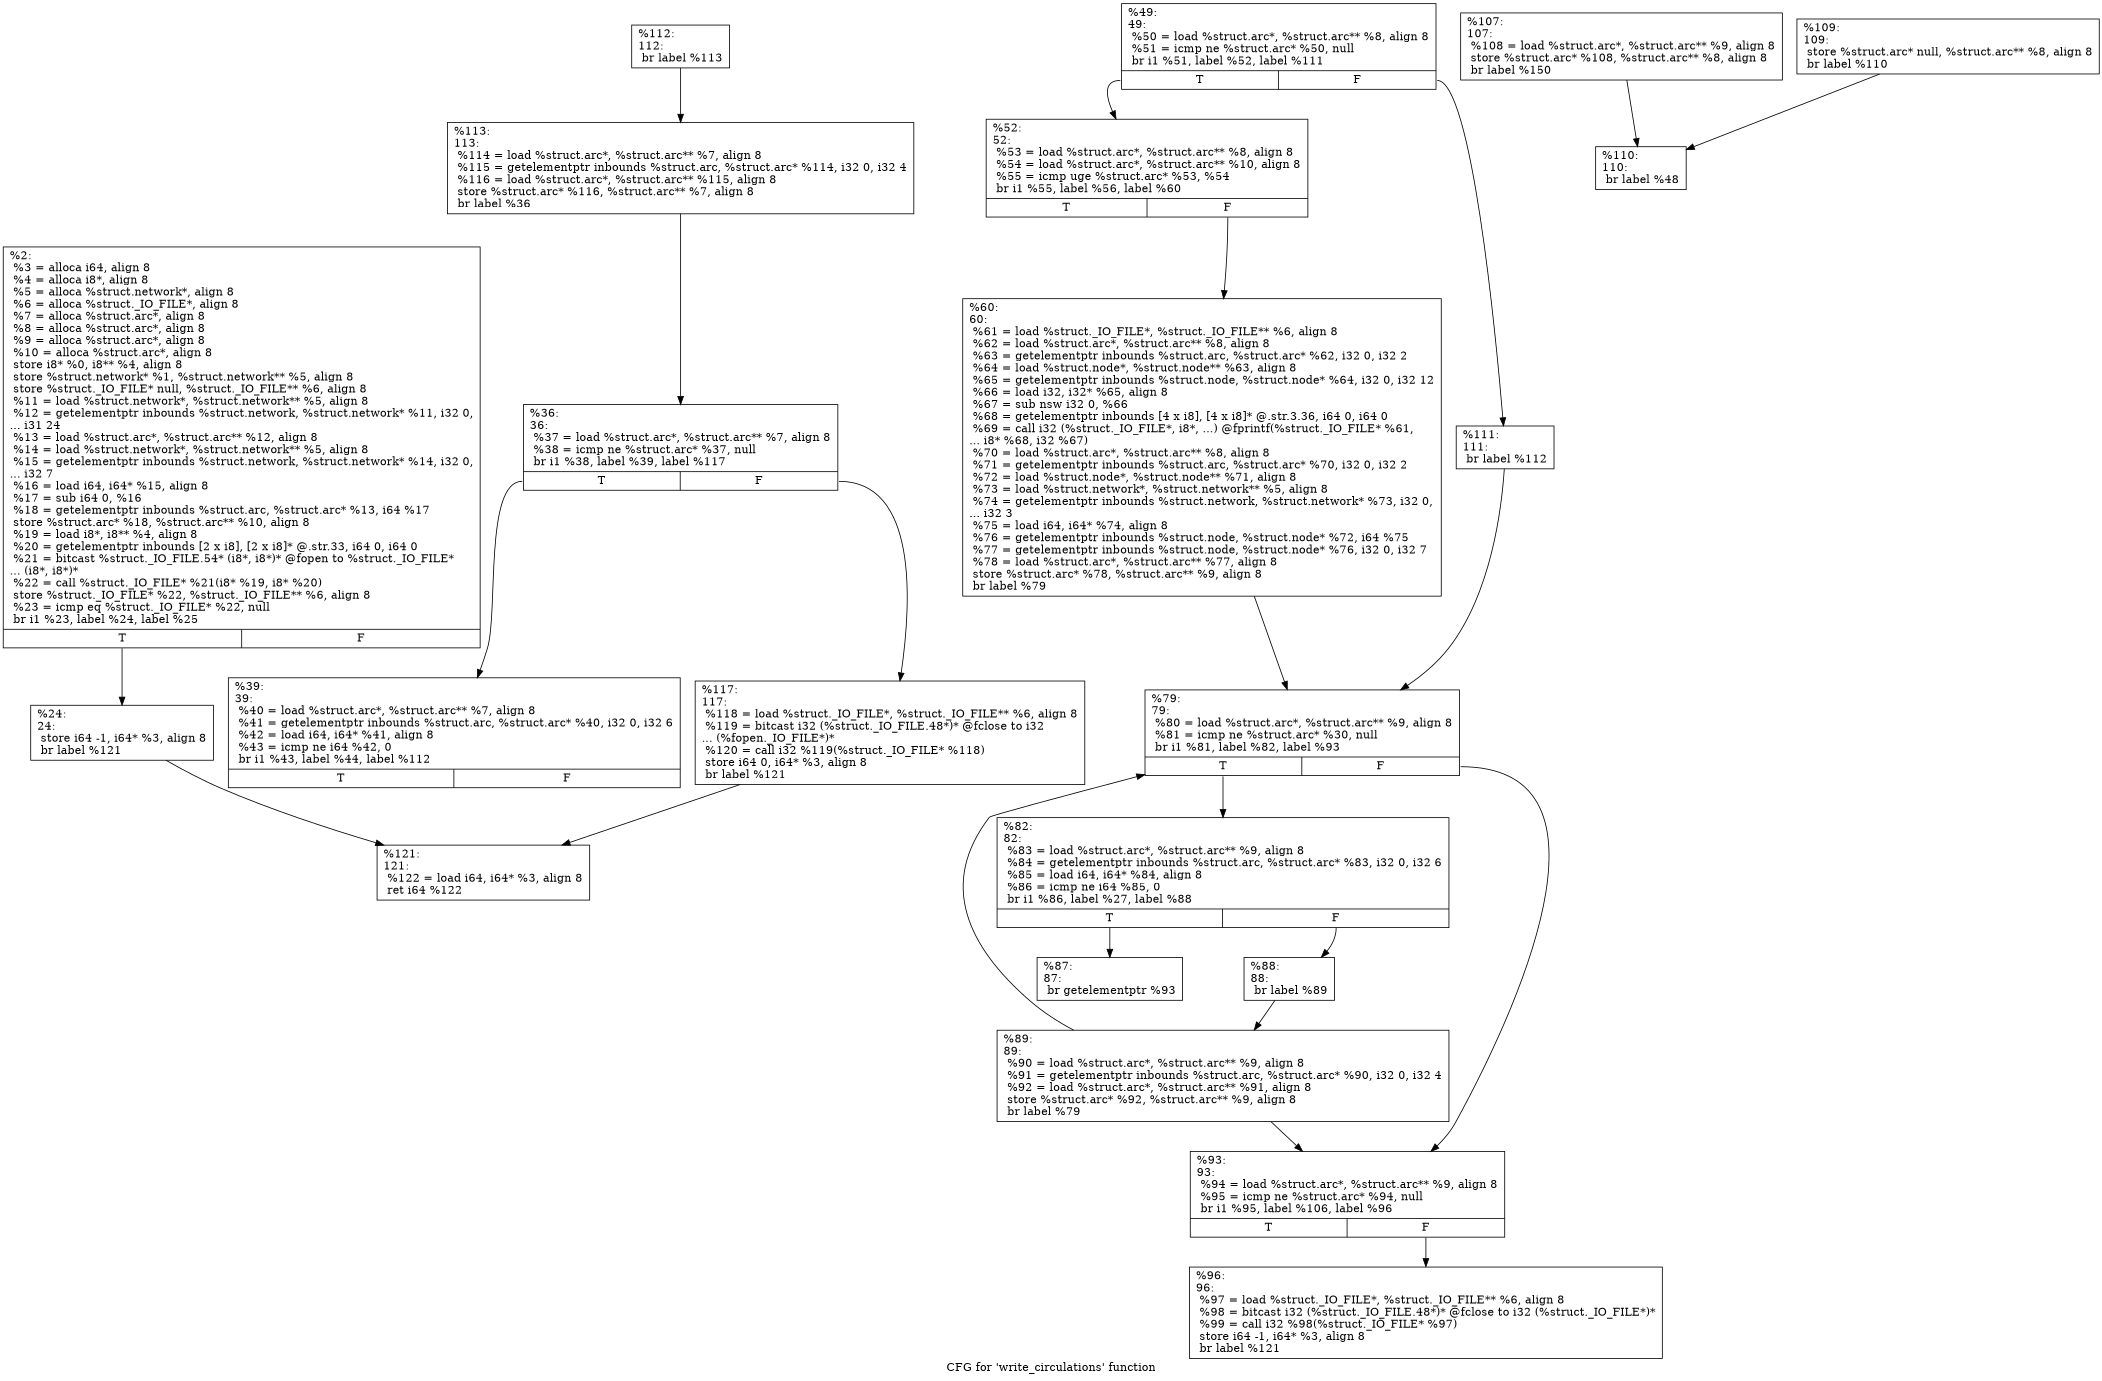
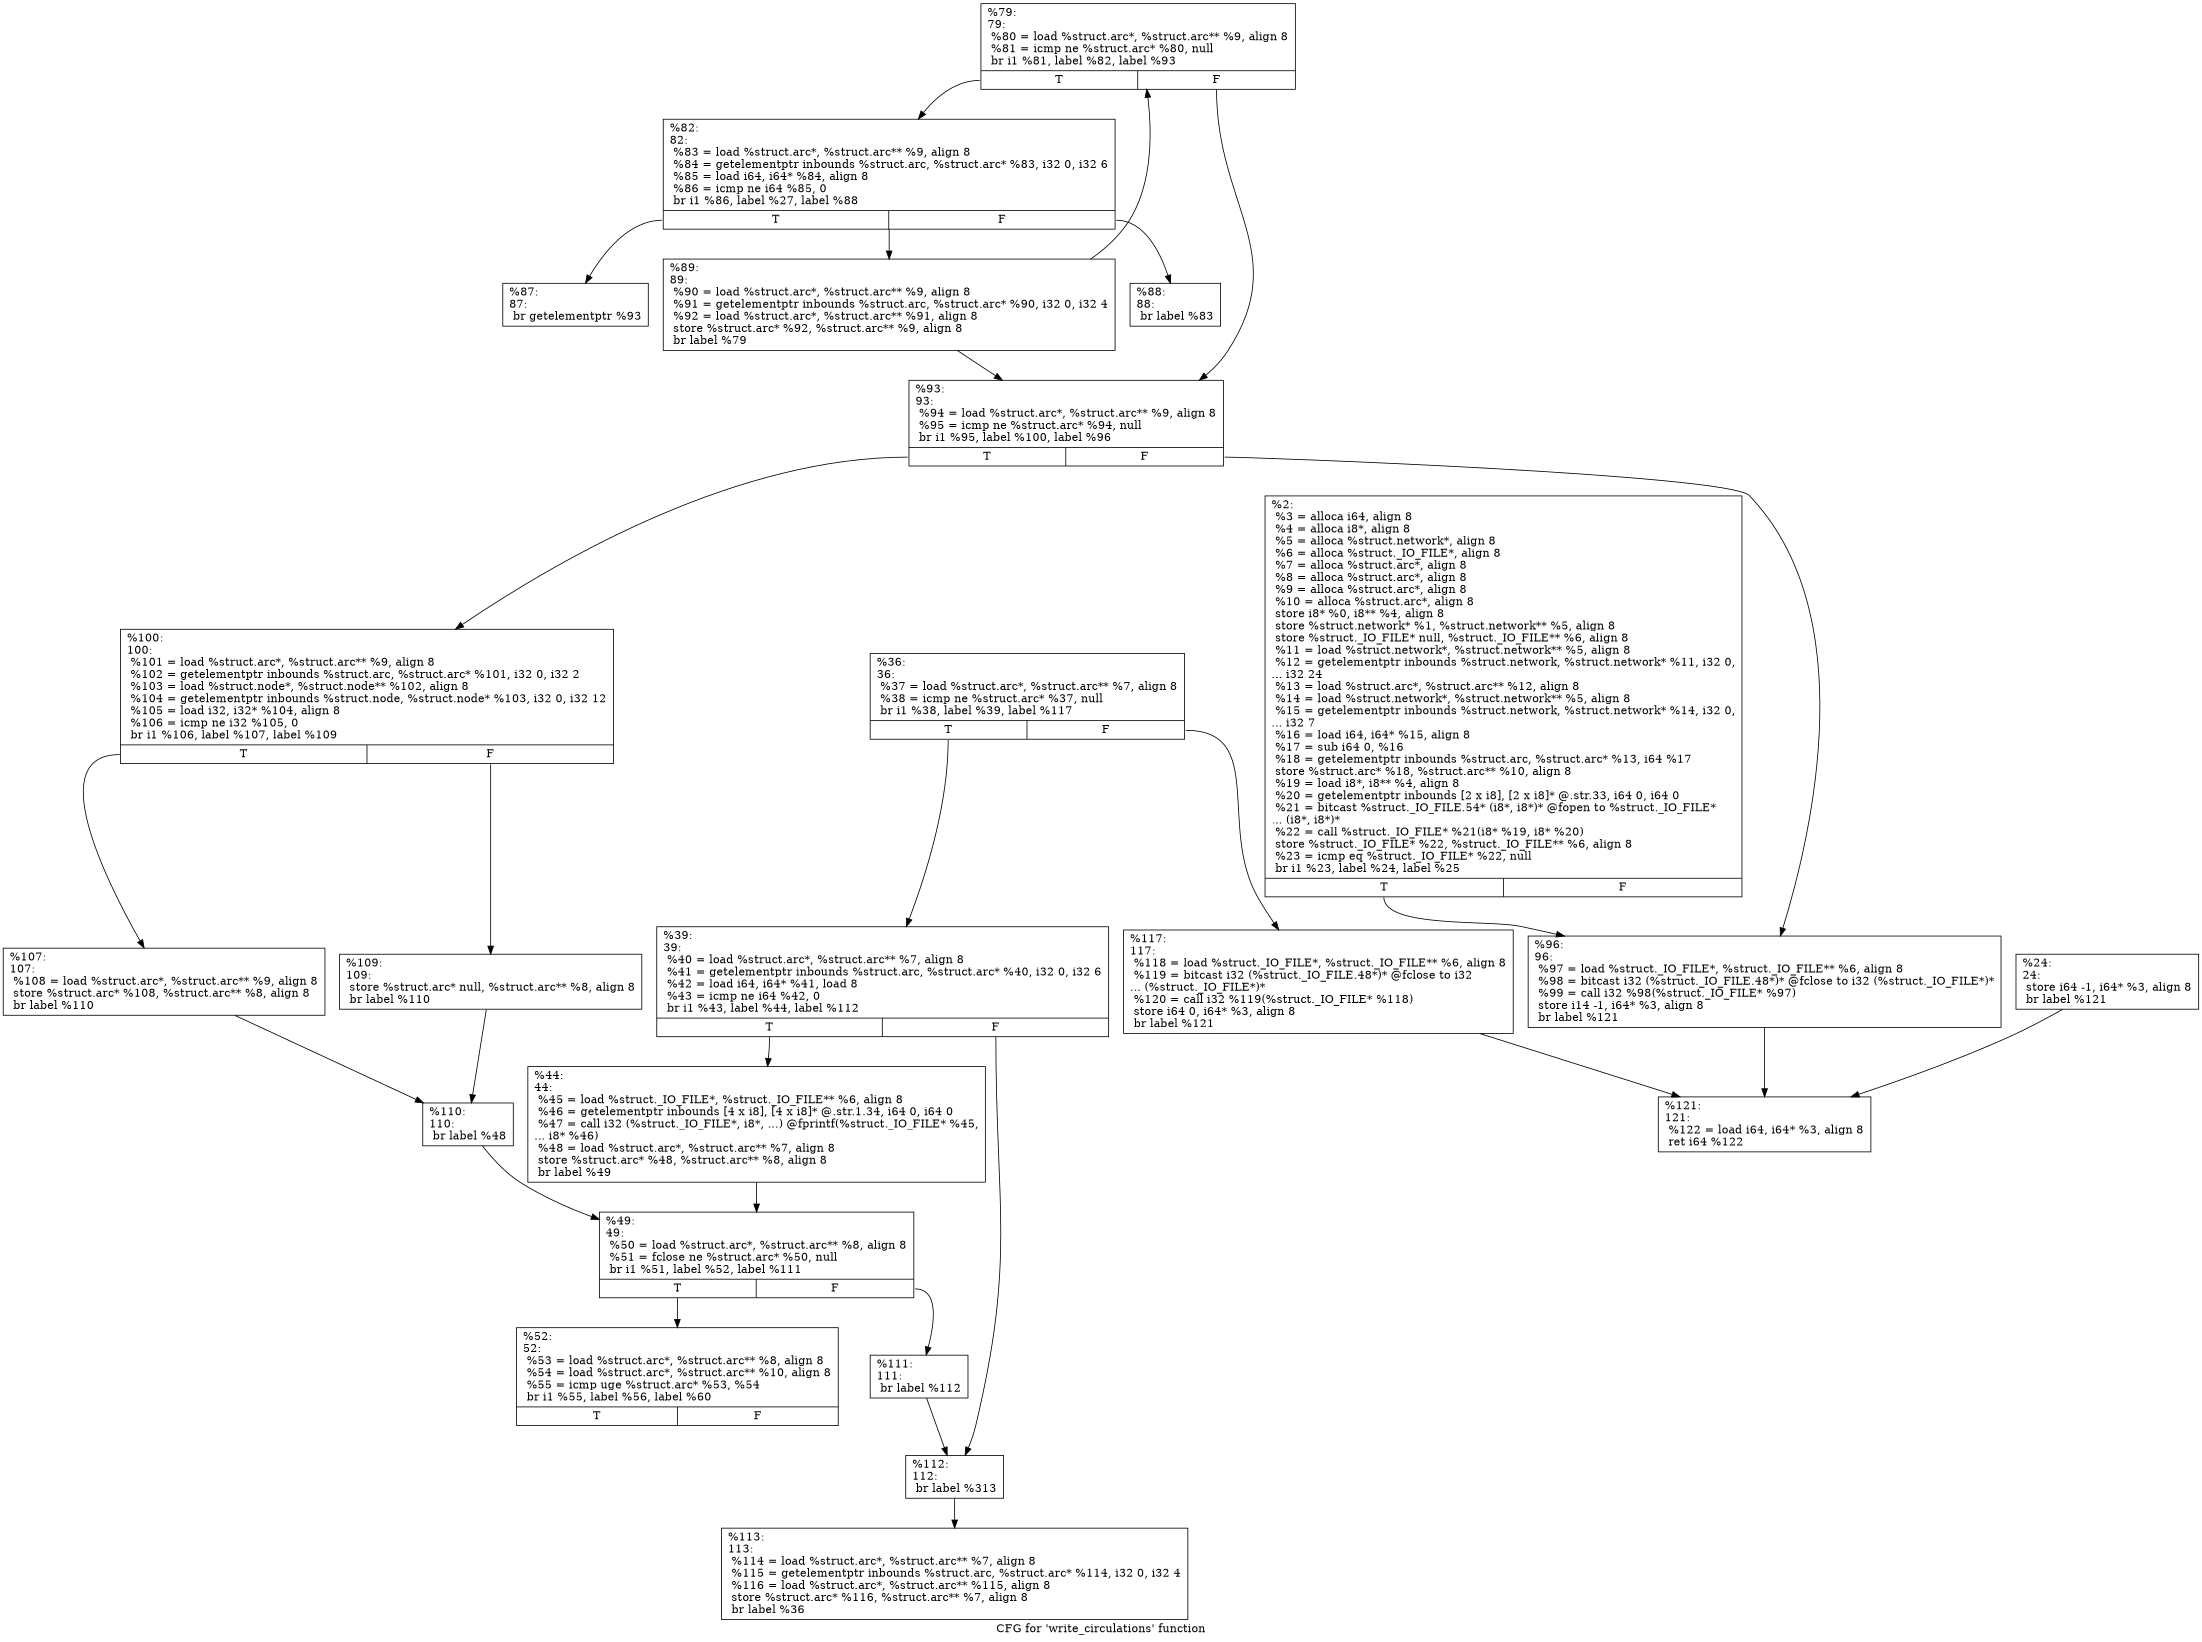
node "%49:": text "%51 = icmp ne %struct.arc* %50, null" -> "%51 = fclose ne %struct.arc* %50, null"
node "%112:": text "br label %113" -> "br label %313"
node "%107:": text "br label %150" -> "br label %110"
edge "%113:" -> "%36:": removed
node "%2:": text "... i31 24" -> "... i32 24"
node "%60:": removed
edge "%111:" -> "%79:": now "%111:" -> "%112:"
edge "%2:" -> "%24:": now "%2:" -> "%96:"
node "%100:": added
node "%39:": text "%42 = load i64, i64* %41, align 8" -> "%42 = load i64, i64* %41, load 8"
node "%79:": text "%81 = icmp ne %struct.arc* %30, null" -> "%81 = icmp ne %struct.arc* %80, null"
node "%117:": text "... (%fopen._IO_FILE*)*" -> "... (%struct._IO_FILE*)*"
node "%88:": text "br label %89" -> "br label %83"
edge "%88:" -> "%89:": now "%82:" -> "%89:"
edge "%96:" -> "%121:": added
node "%44:": added
edge "%110:" -> "%49:": added
node "%93:": text "br i1 %95, label %106, label %96" -> "br i1 %95, label %100, label %96"
edge "%39:" -> "%112:": added
node "%96:": text "store i64 -1, i64* %3, align 8" -> "store i14 -1, i64* %3, align 8"
